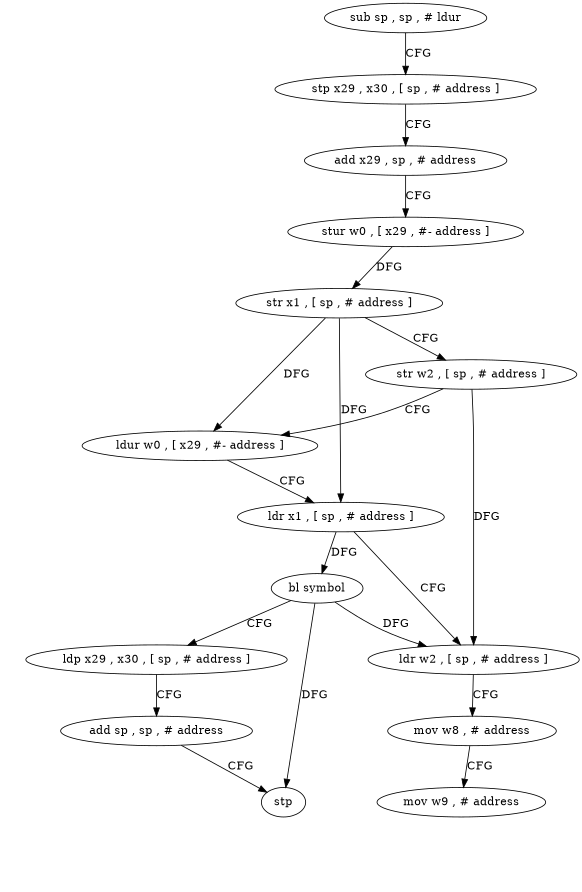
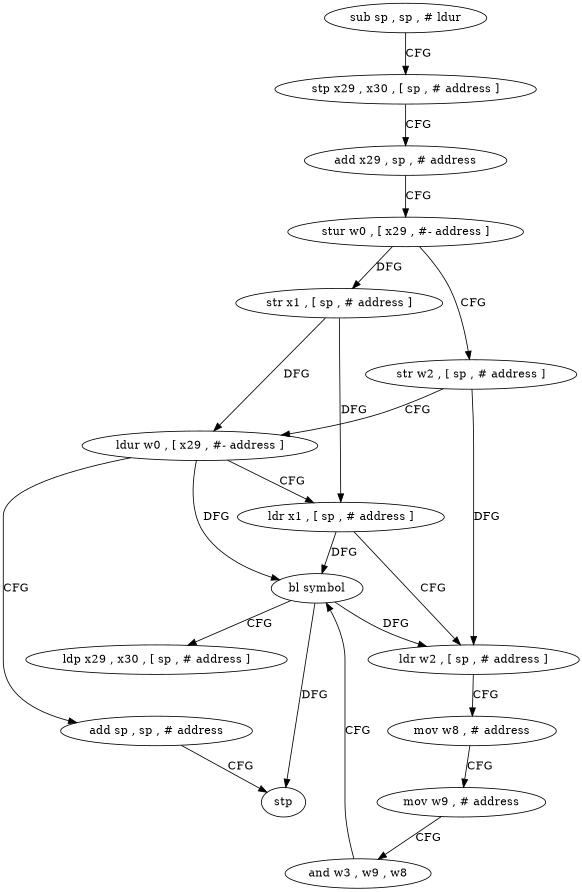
edge "str x1 , [ sp , # address ]" -> "str w2 , [ sp , # address ]": now "stur w0 , [ x29 , #- address ]" -> "str w2 , [ sp , # address ]"
edge "ldur w0 , [ x29 , #- address ]" -> "bl symbol": added, label "DFG"
edge "ldp x29 , x30 , [ sp , # address ]" -> "add sp , sp , # address": now "ldur w0 , [ x29 , #- address ]" -> "add sp , sp , # address"
node "and w3 , w9 , w8": added
